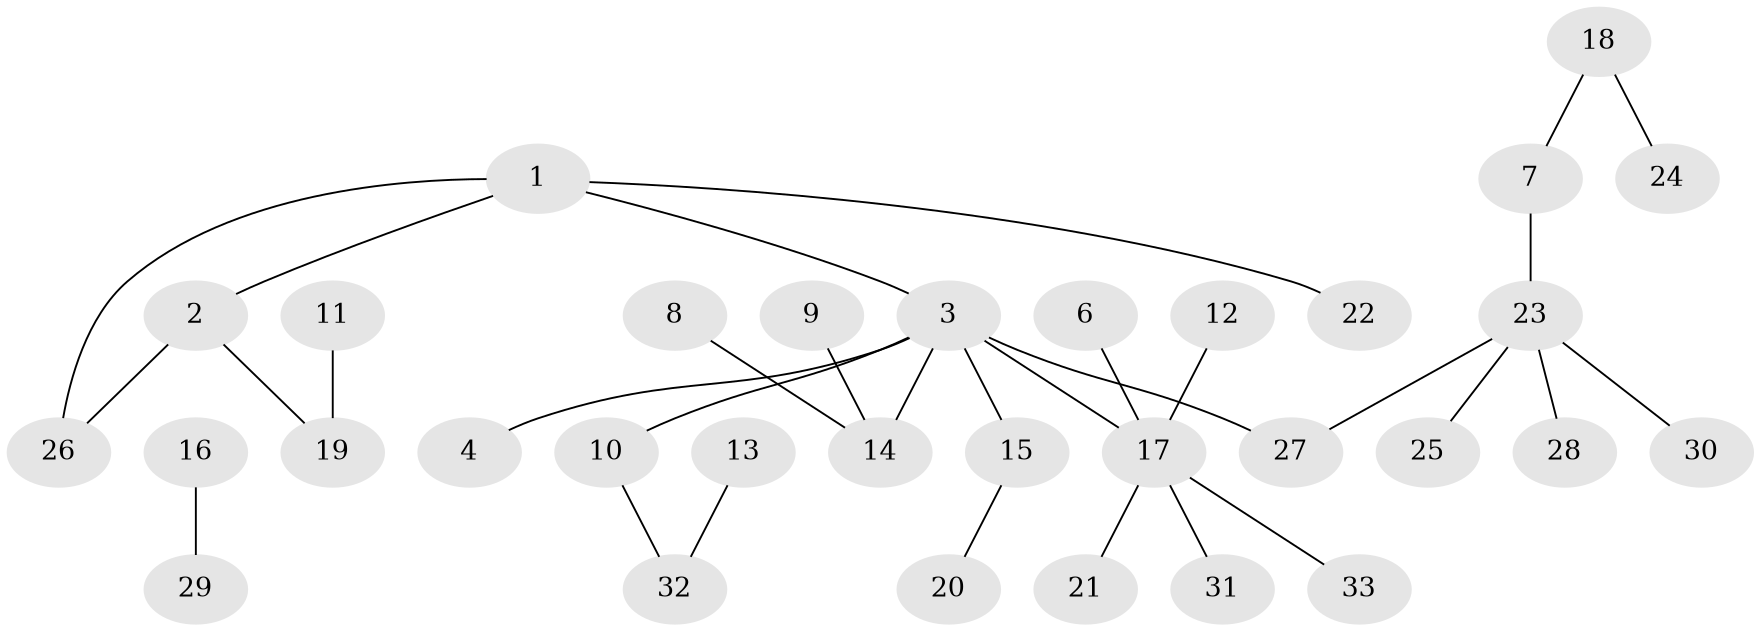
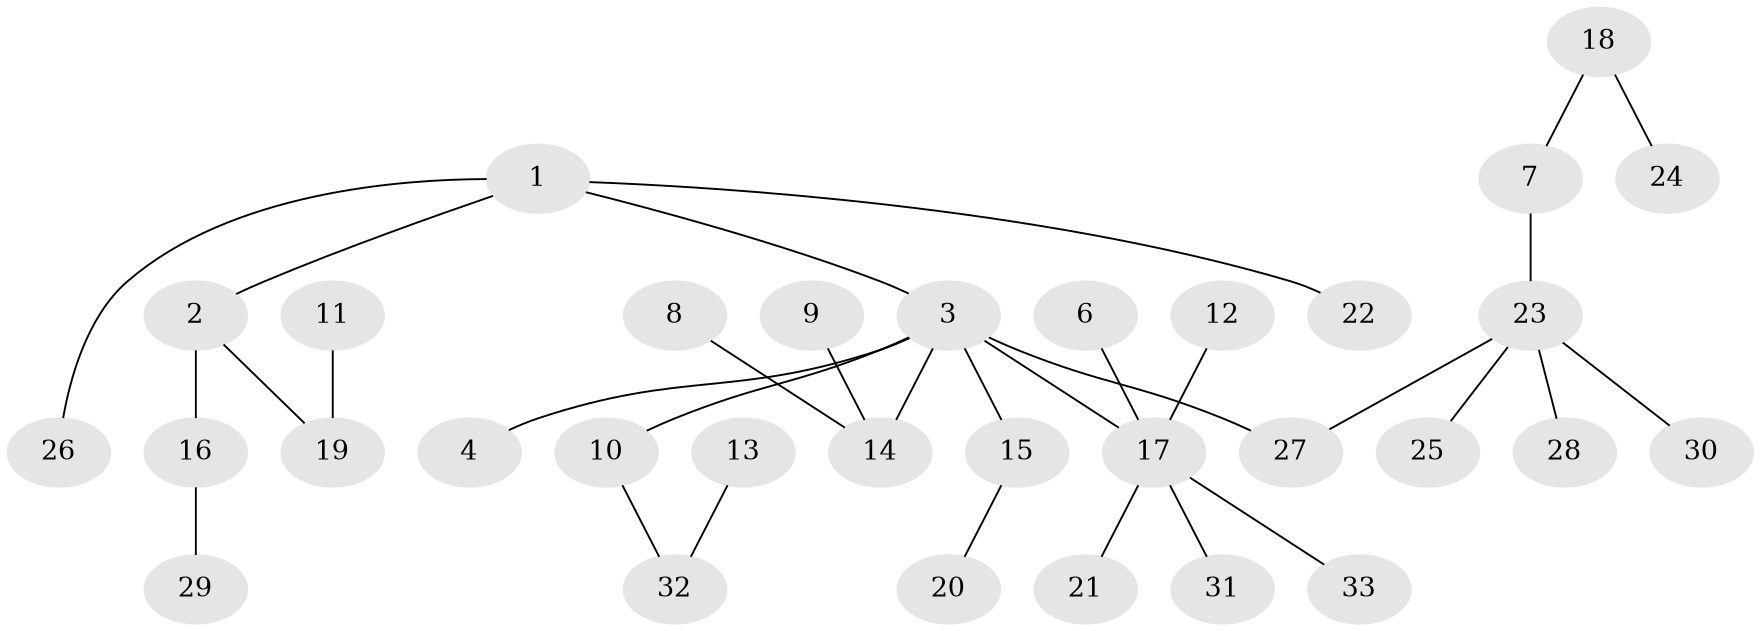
edge "2" -- "26": now "2" -- "16"
